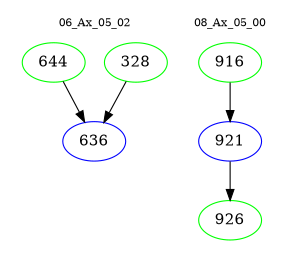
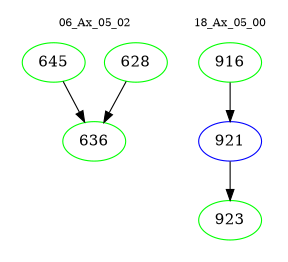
cluster "08_Ax_05_00": label "08_Ax_05_00" -> "18_Ax_05_00"
node "644": label "644" -> "645"
node "328": label "328" -> "628"
node "636": color blue -> green
node "926": label "926" -> "923"
